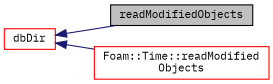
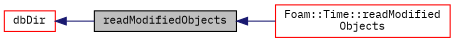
edge "Foam::Time::readModified Objects" -> "dbDir": now "Foam::Time::readModified Objects" -> "readModifiedObjects"
